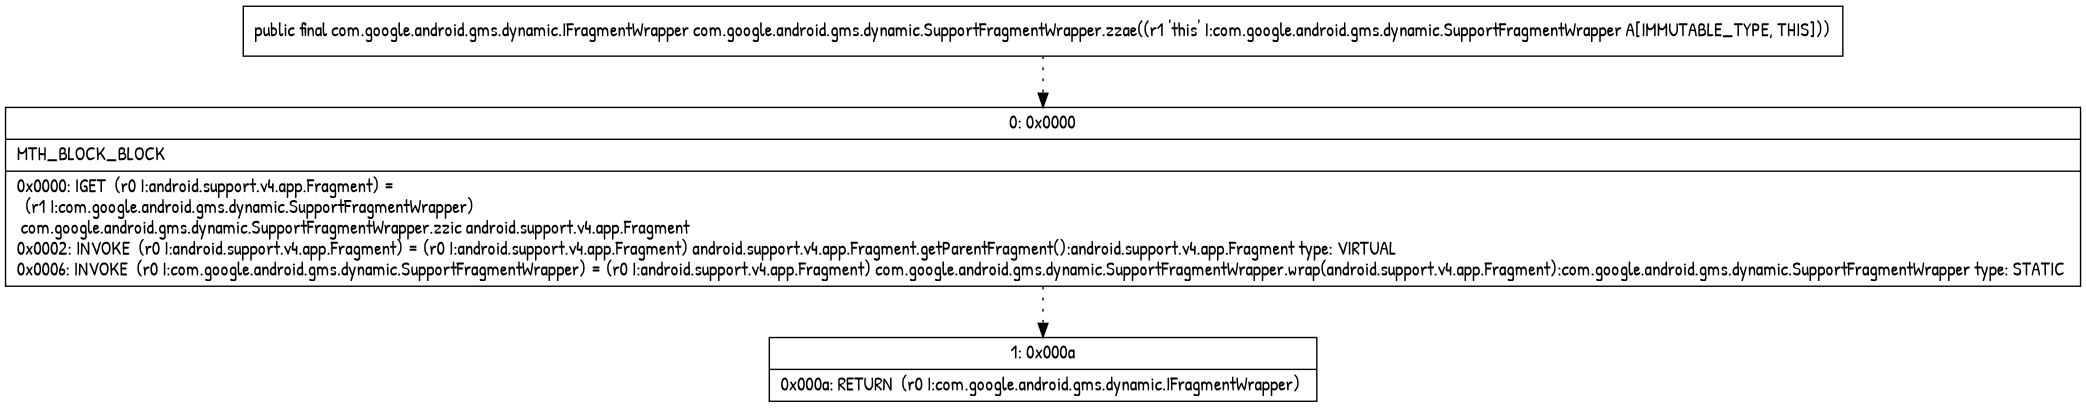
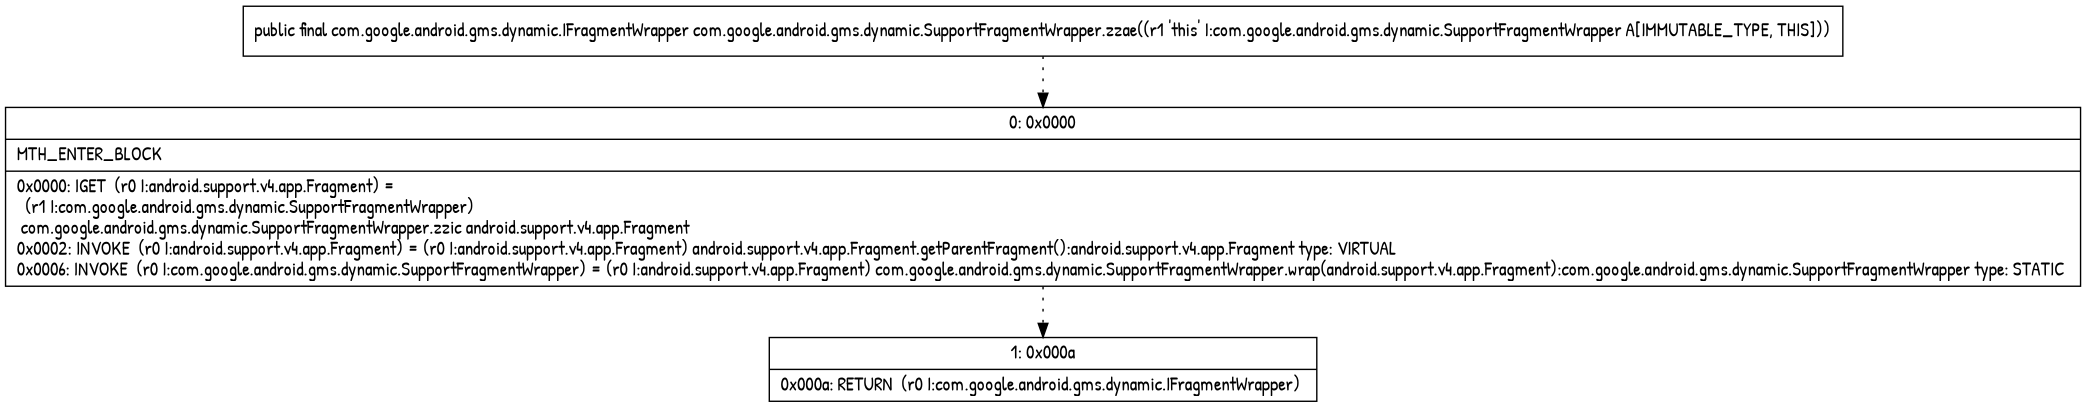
node "0: 0x0000": text "MTH_BLOCK_BLOCK" -> "MTH_ENTER_BLOCK"
